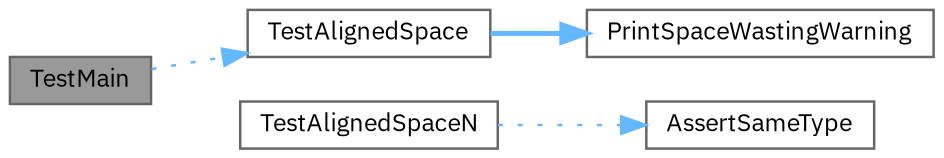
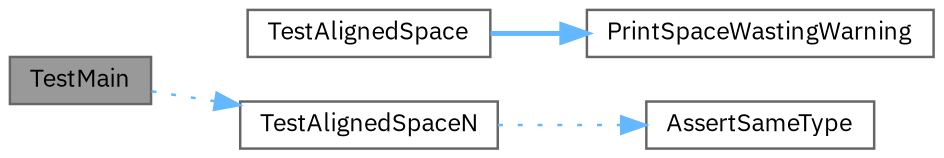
edge "TestMain" -> "TestAlignedSpace": now "TestMain" -> "TestAlignedSpaceN"
